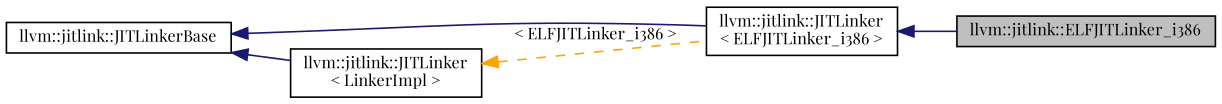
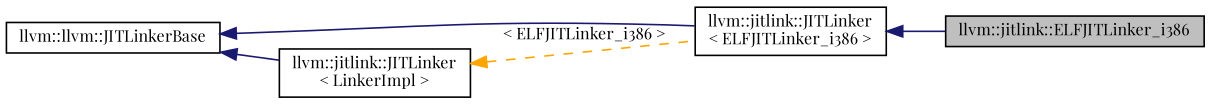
node "llvm::jitlink::JITLinkerBase": label "llvm::jitlink::JITLinkerBase" -> "llvm::llvm::JITLinkerBase"
